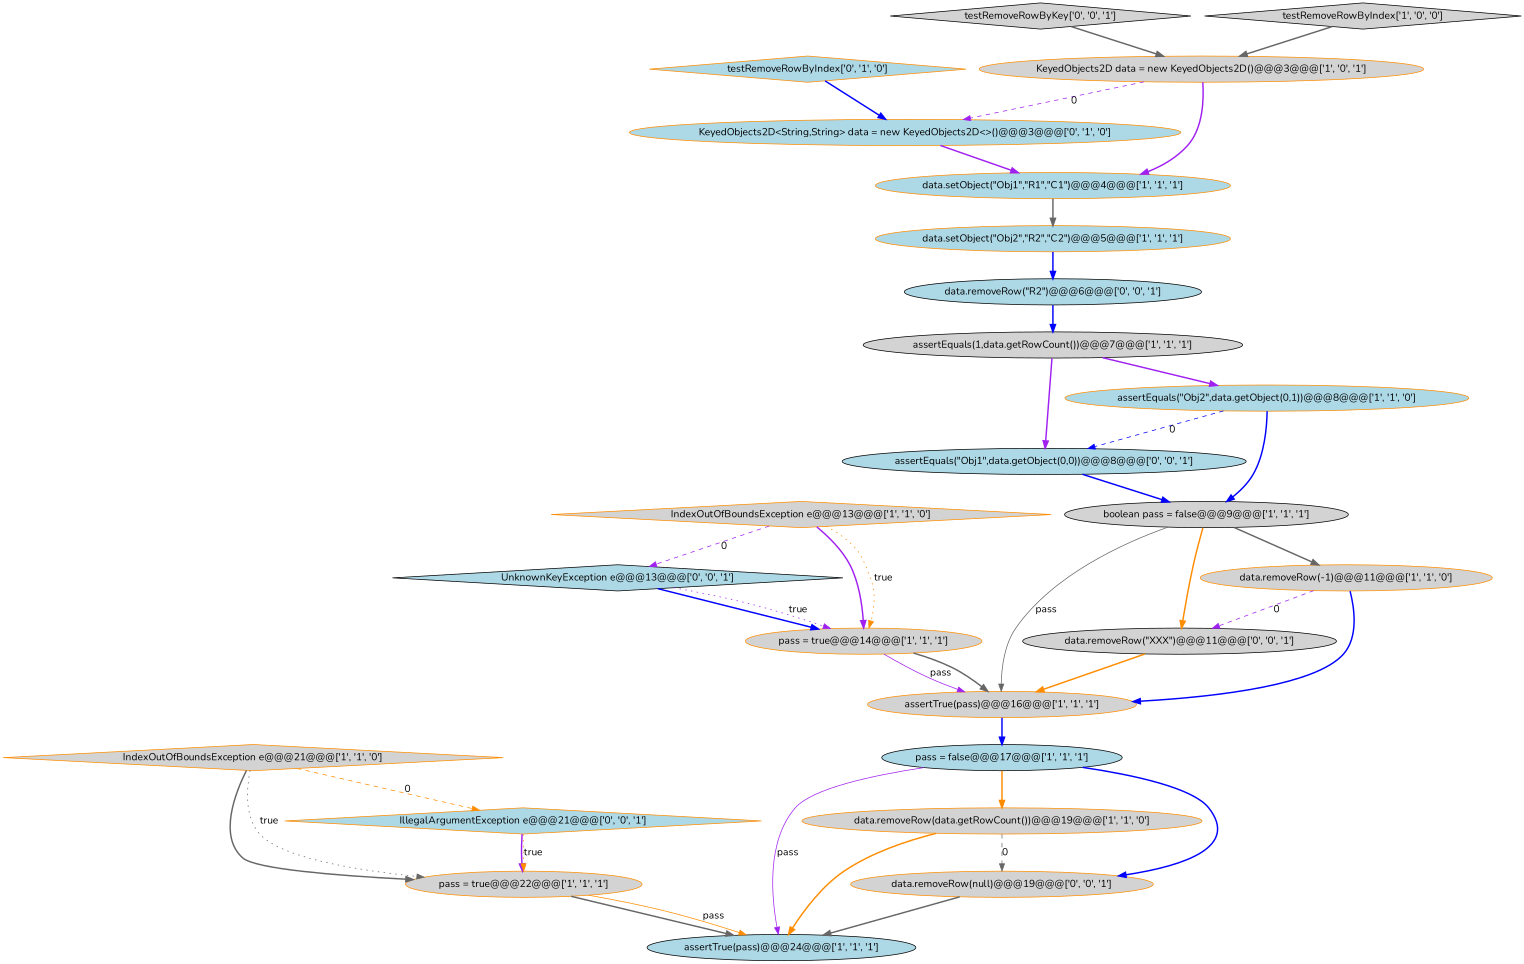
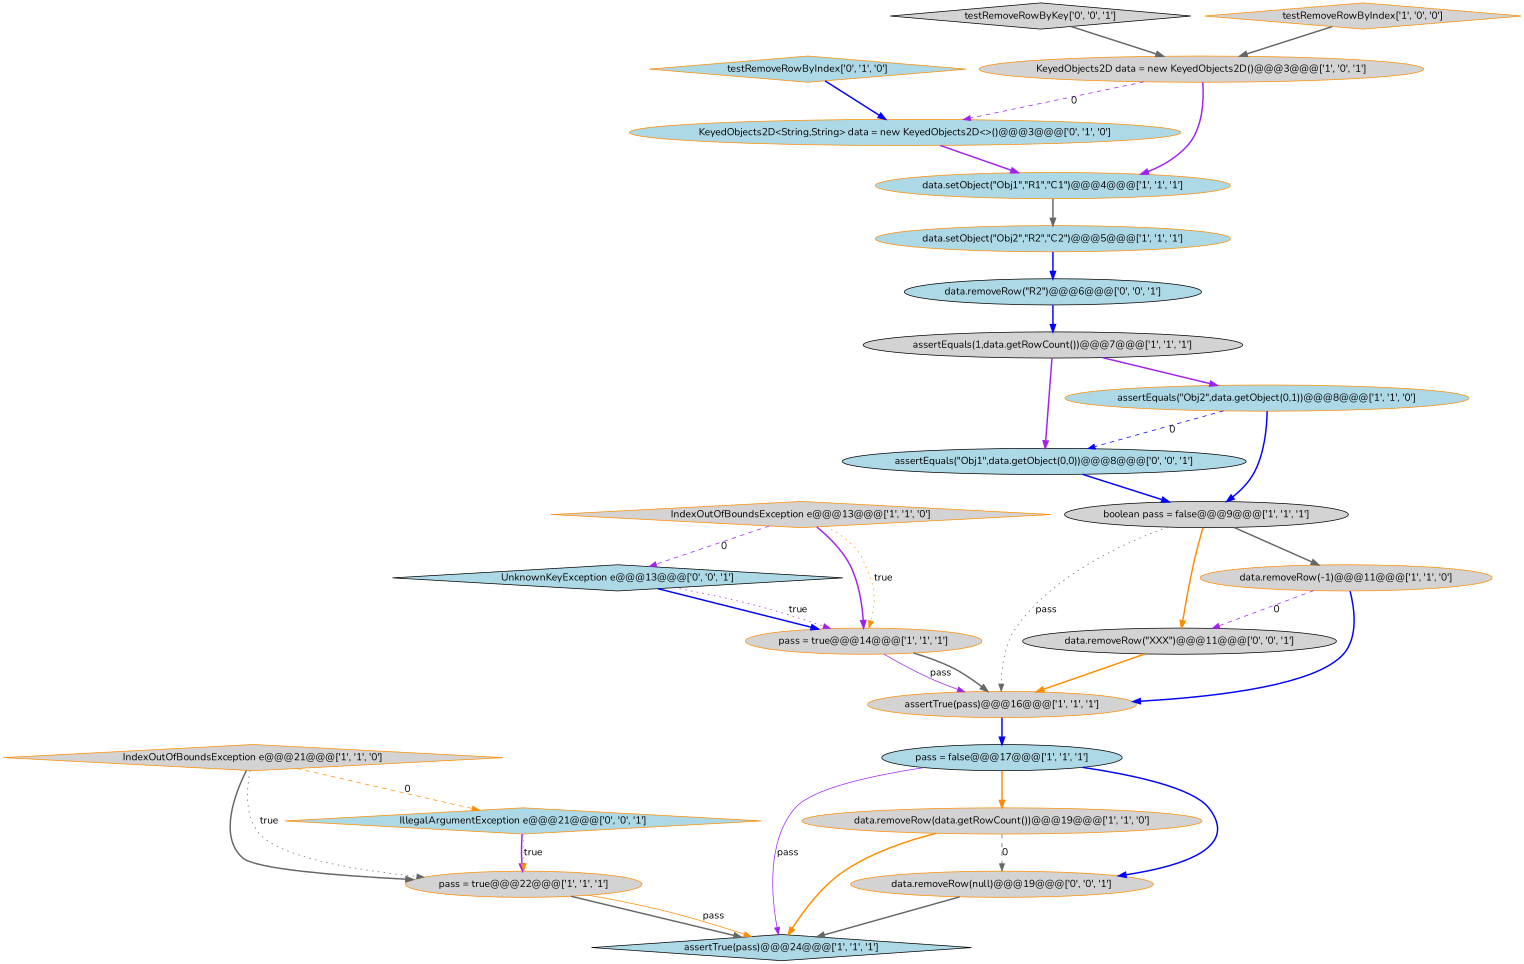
node "testRemoveRowByIndex['1', '0', '0']": color black -> darkorange
edge "boolean pass = false@@@9@@@['1', '1', '1']" -> "assertTrue(pass)@@@16@@@['1', '1', '1']": style solid -> dotted
node "assertTrue(pass)@@@24@@@['1', '1', '1']": shape ellipse -> diamond
